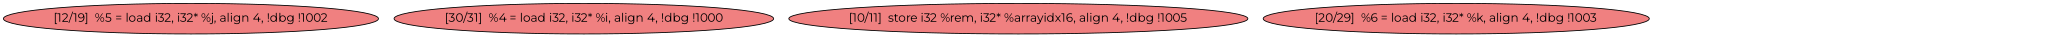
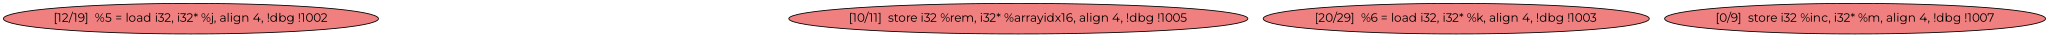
node "[30/31]  %4 = load i32, i32* %i, align 4, !dbg !1000": removed
node "[0/9]  store i32 %inc, i32* %m, align 4, !dbg !1007": added
